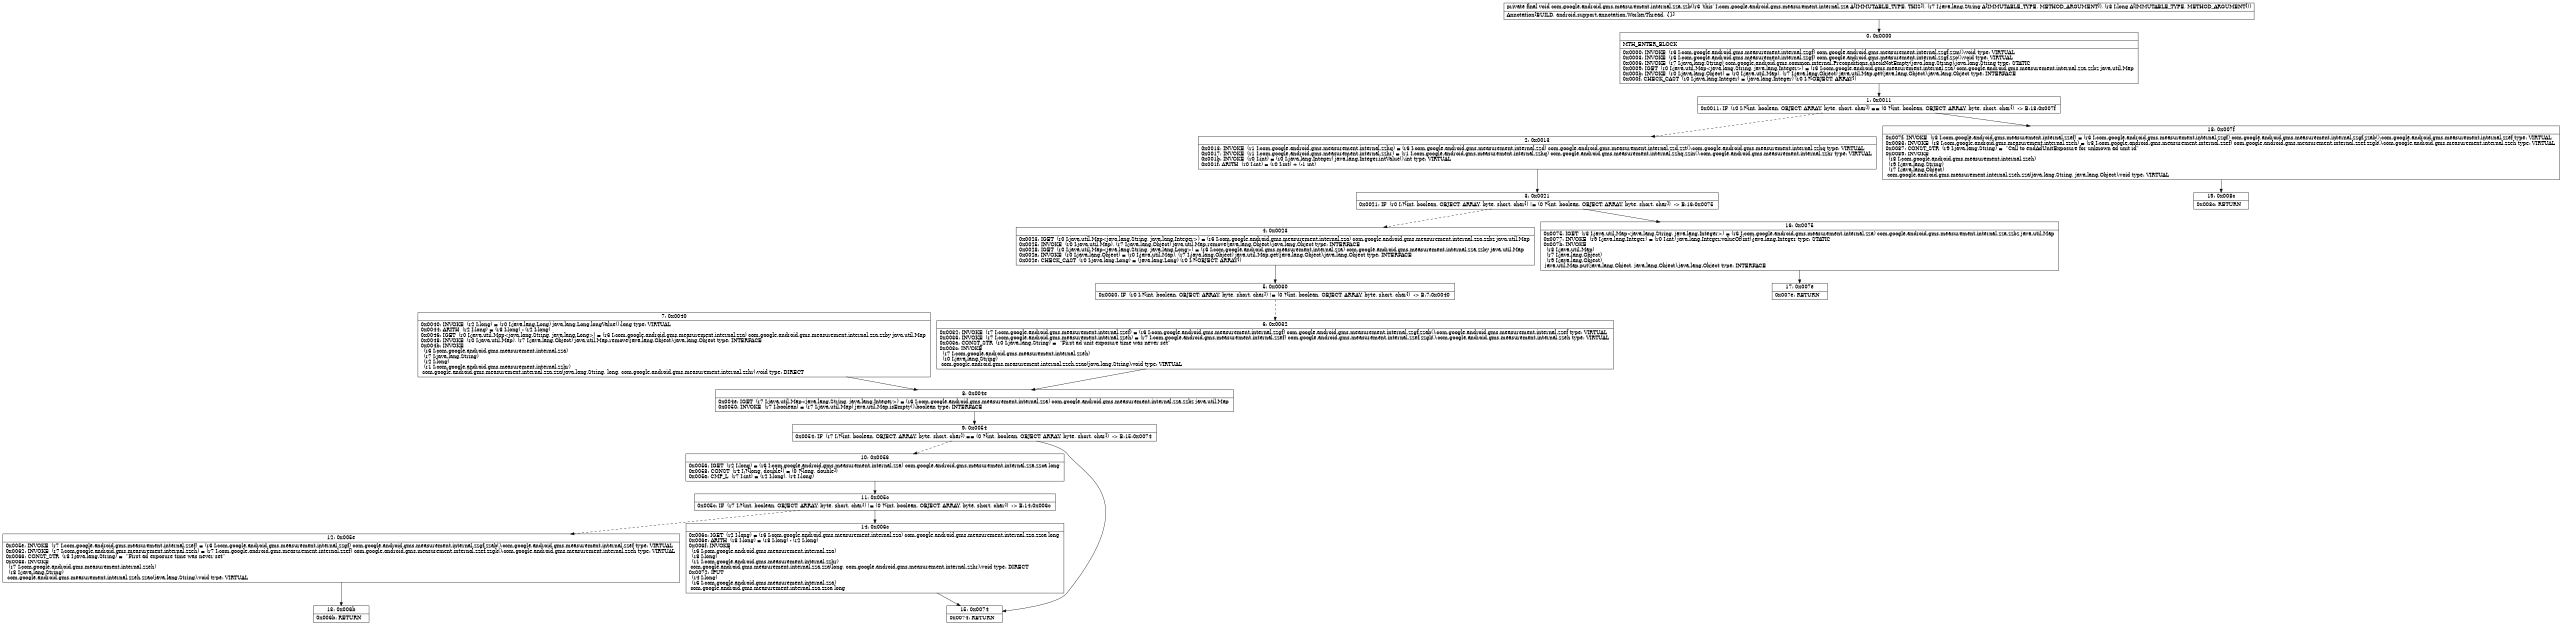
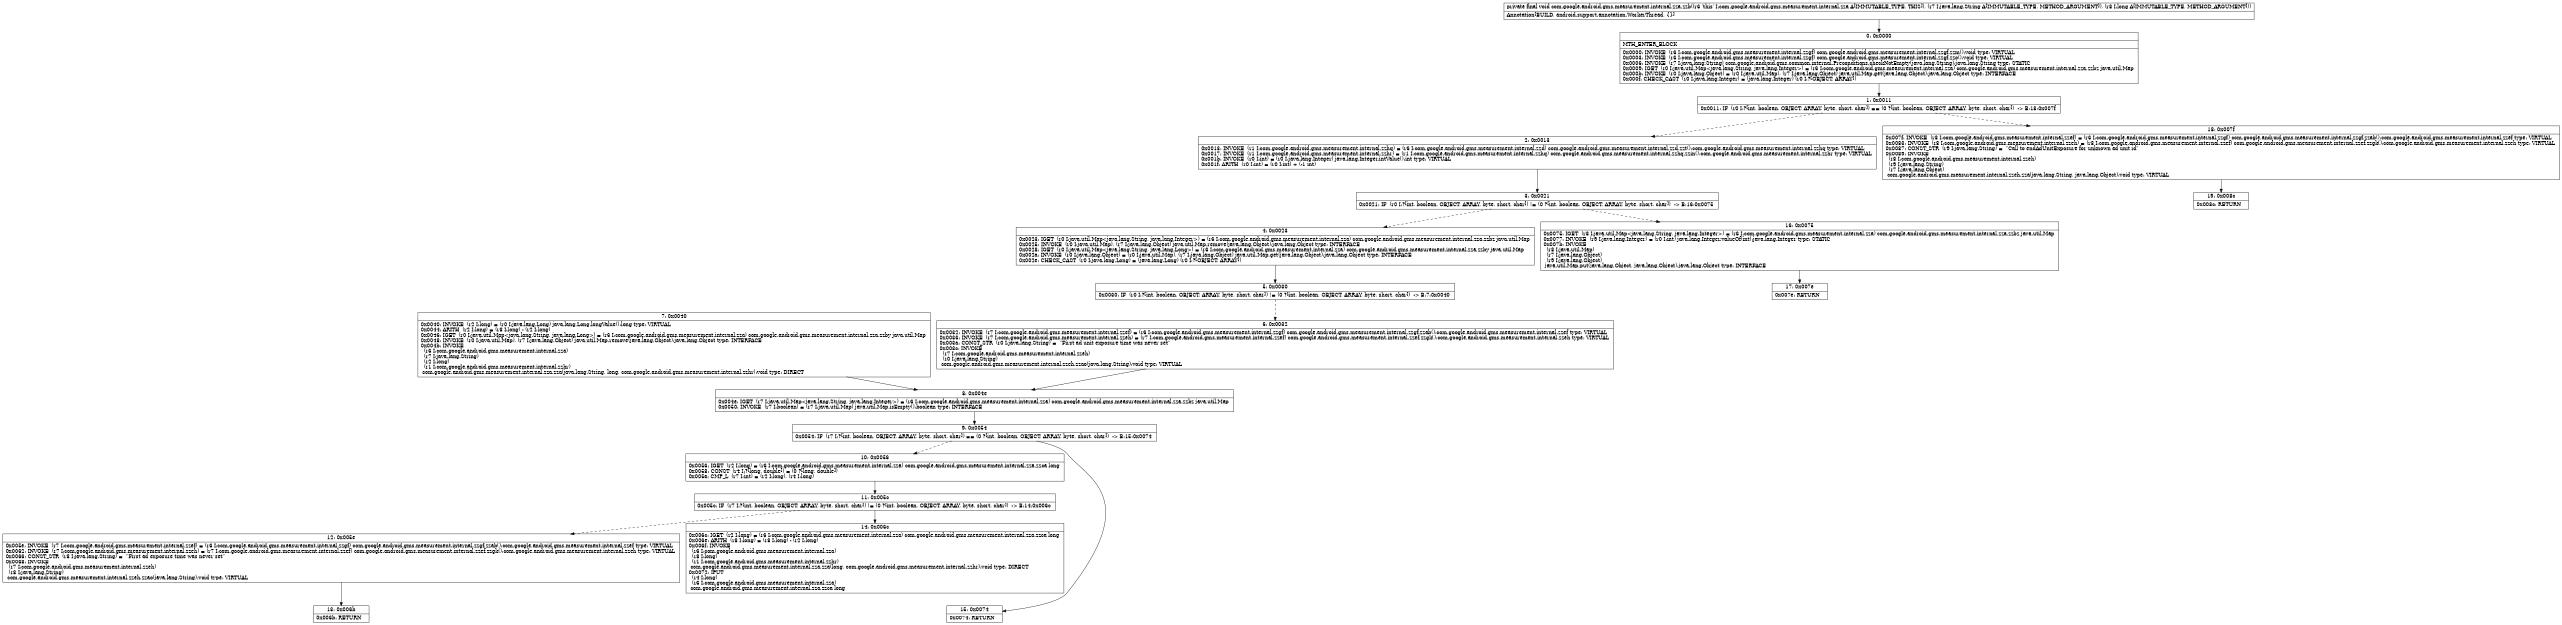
edge "1: 0x0011" -> "18: 0x007f": style solid -> dashed
edge "3: 0x0021" -> "16: 0x0075": style solid -> dashed
edge "14: 0x006c" -> "15: 0x0074": removed
